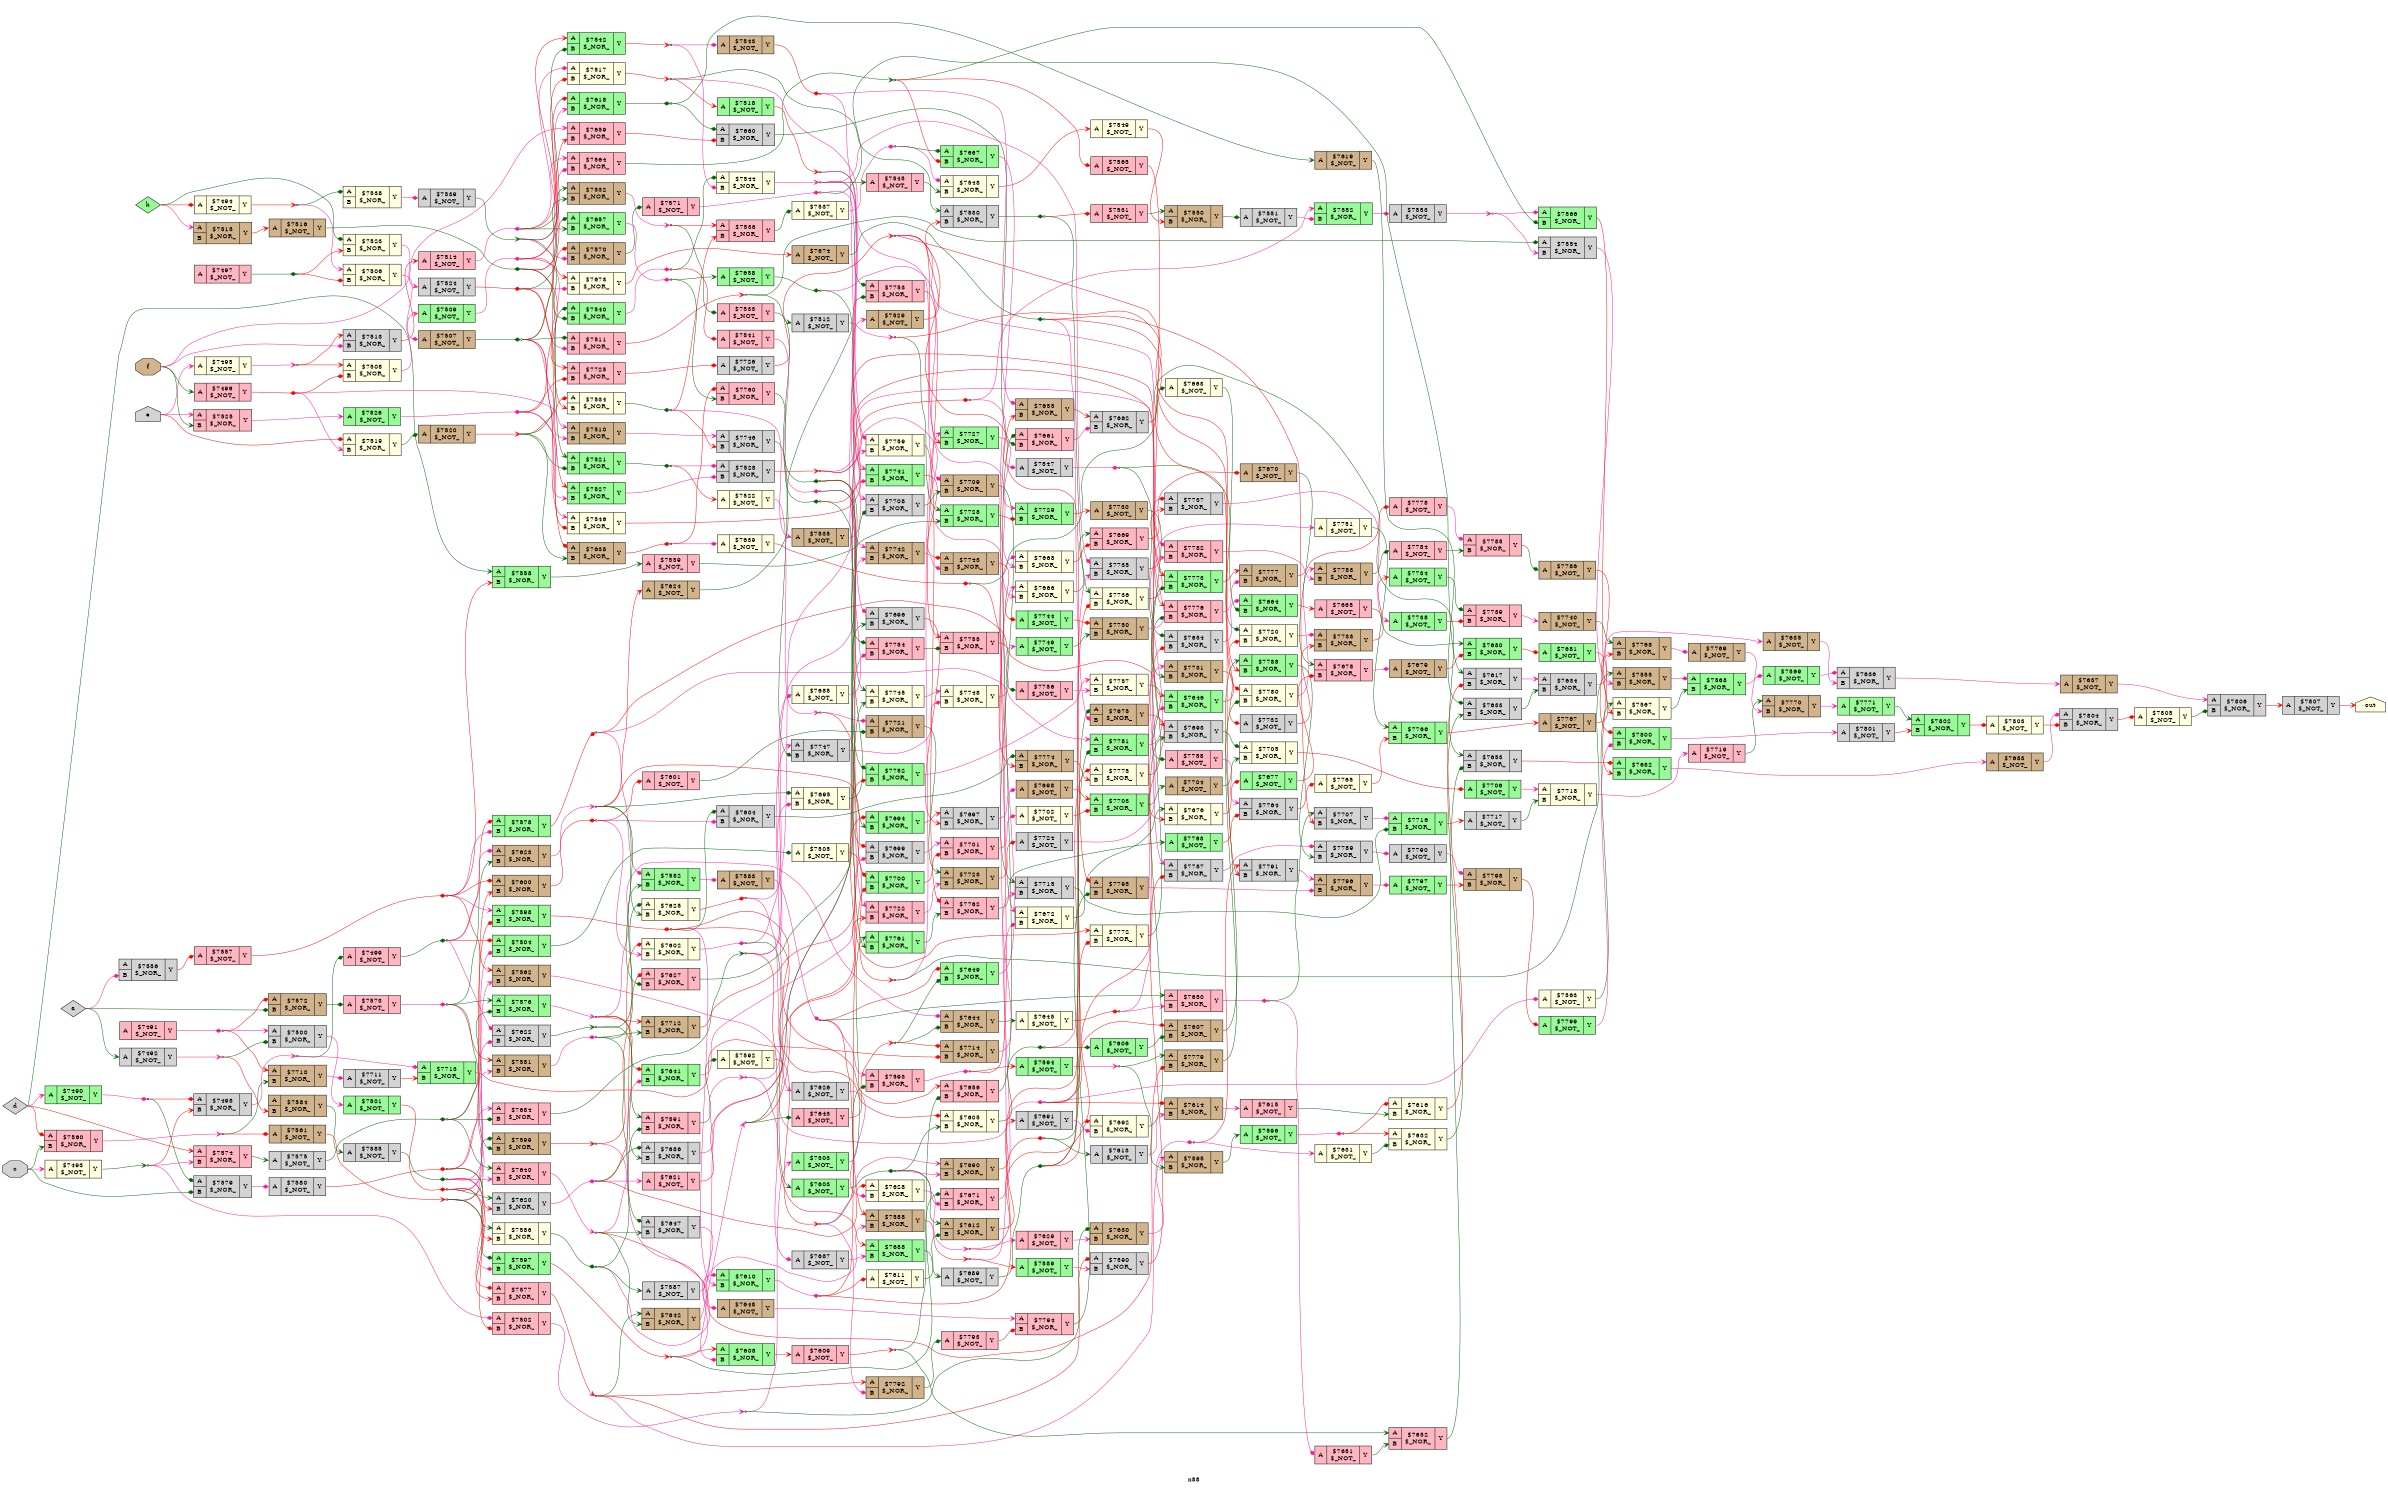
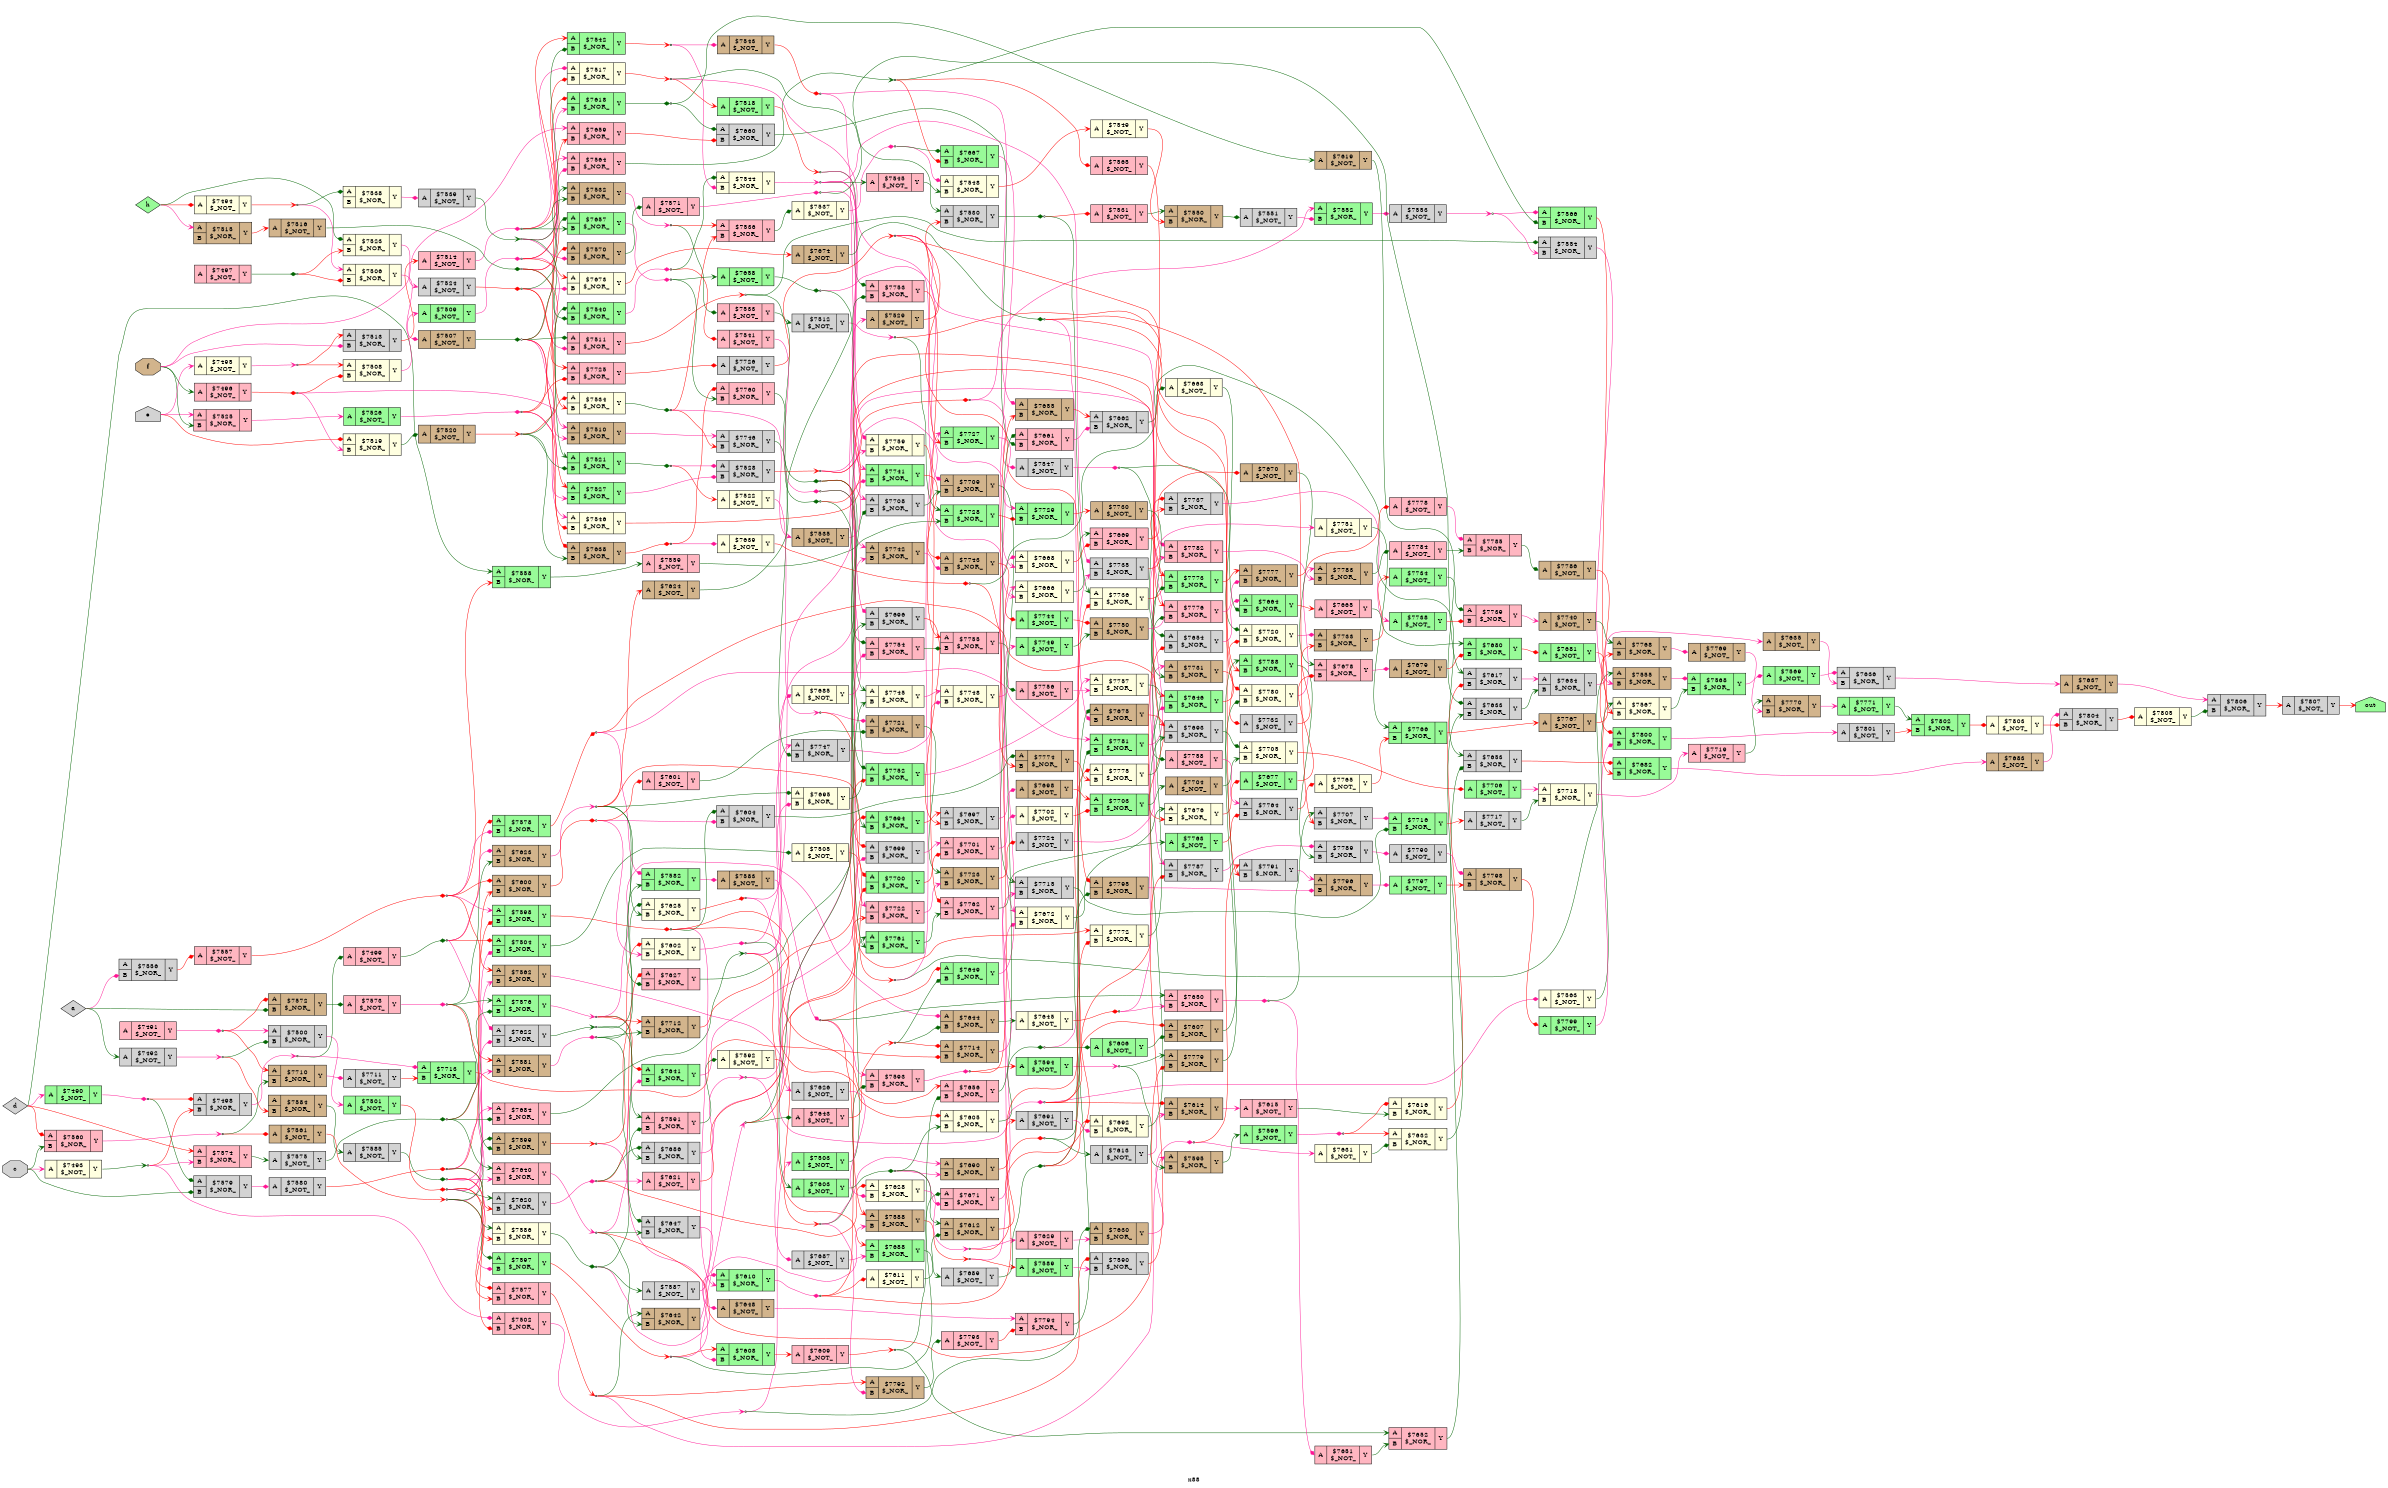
node "out": fillcolor lightyellow -> palegreen
